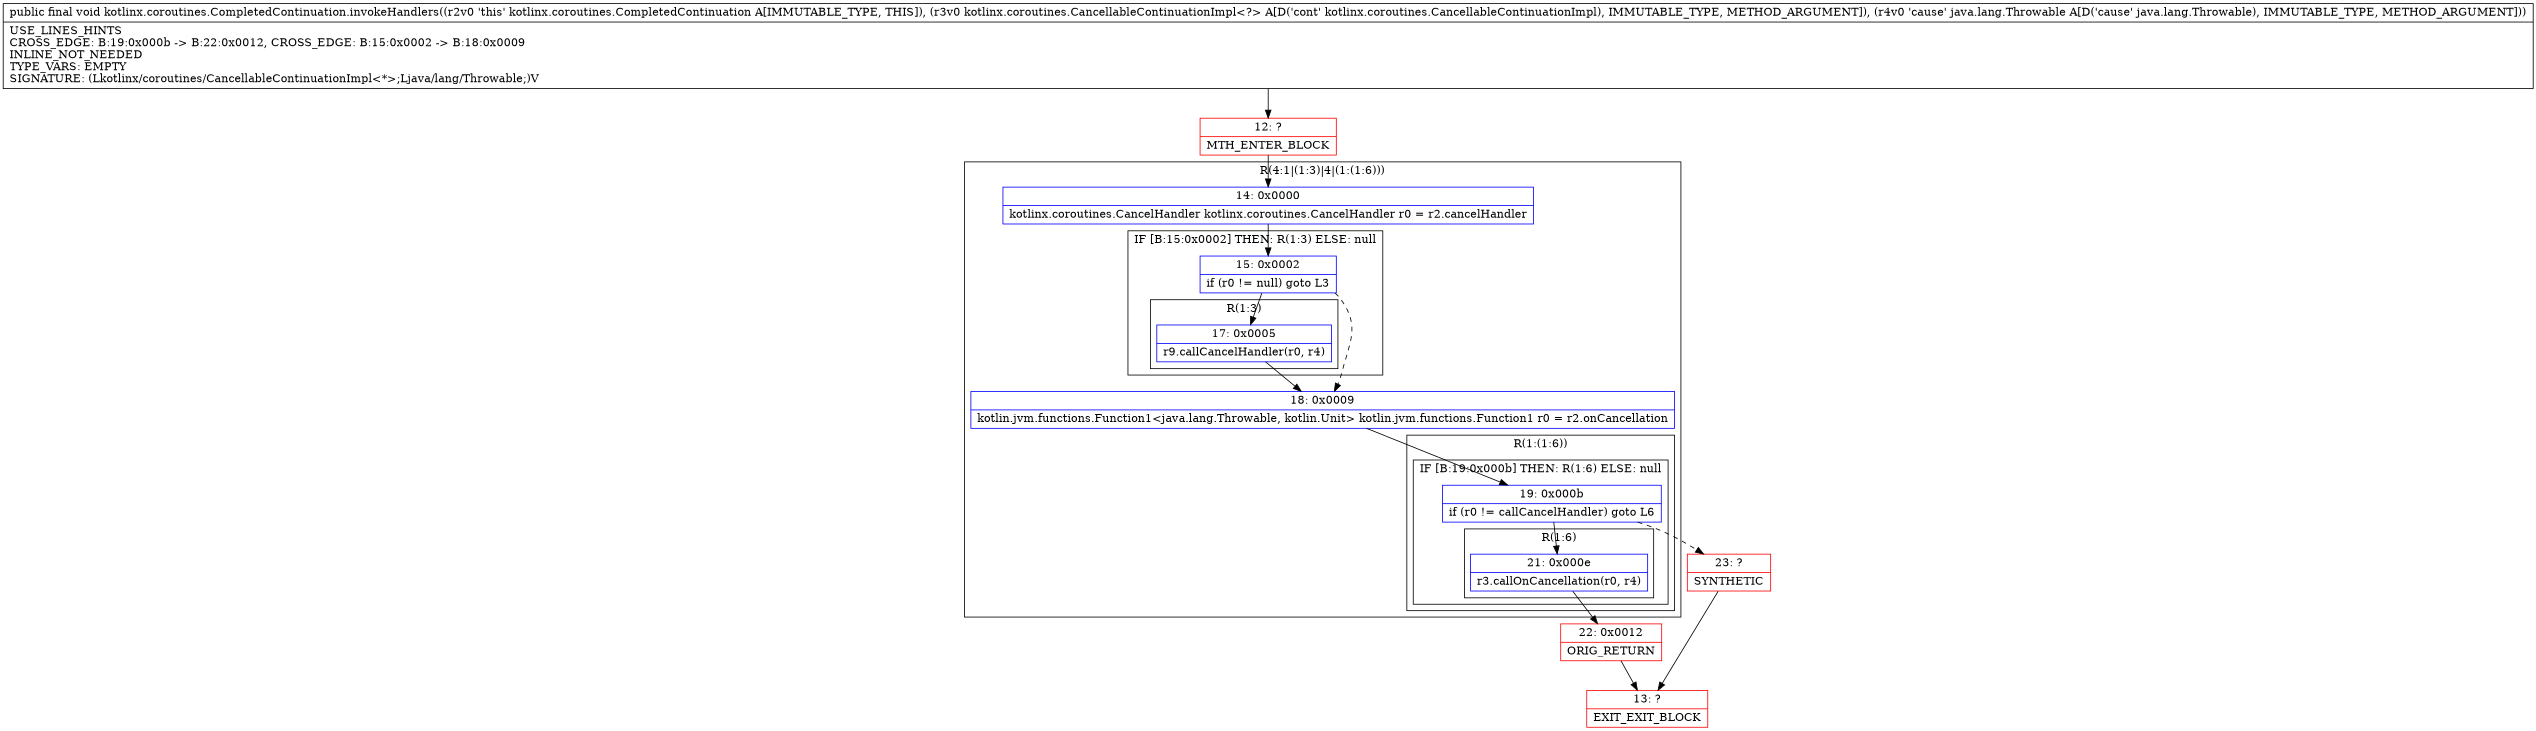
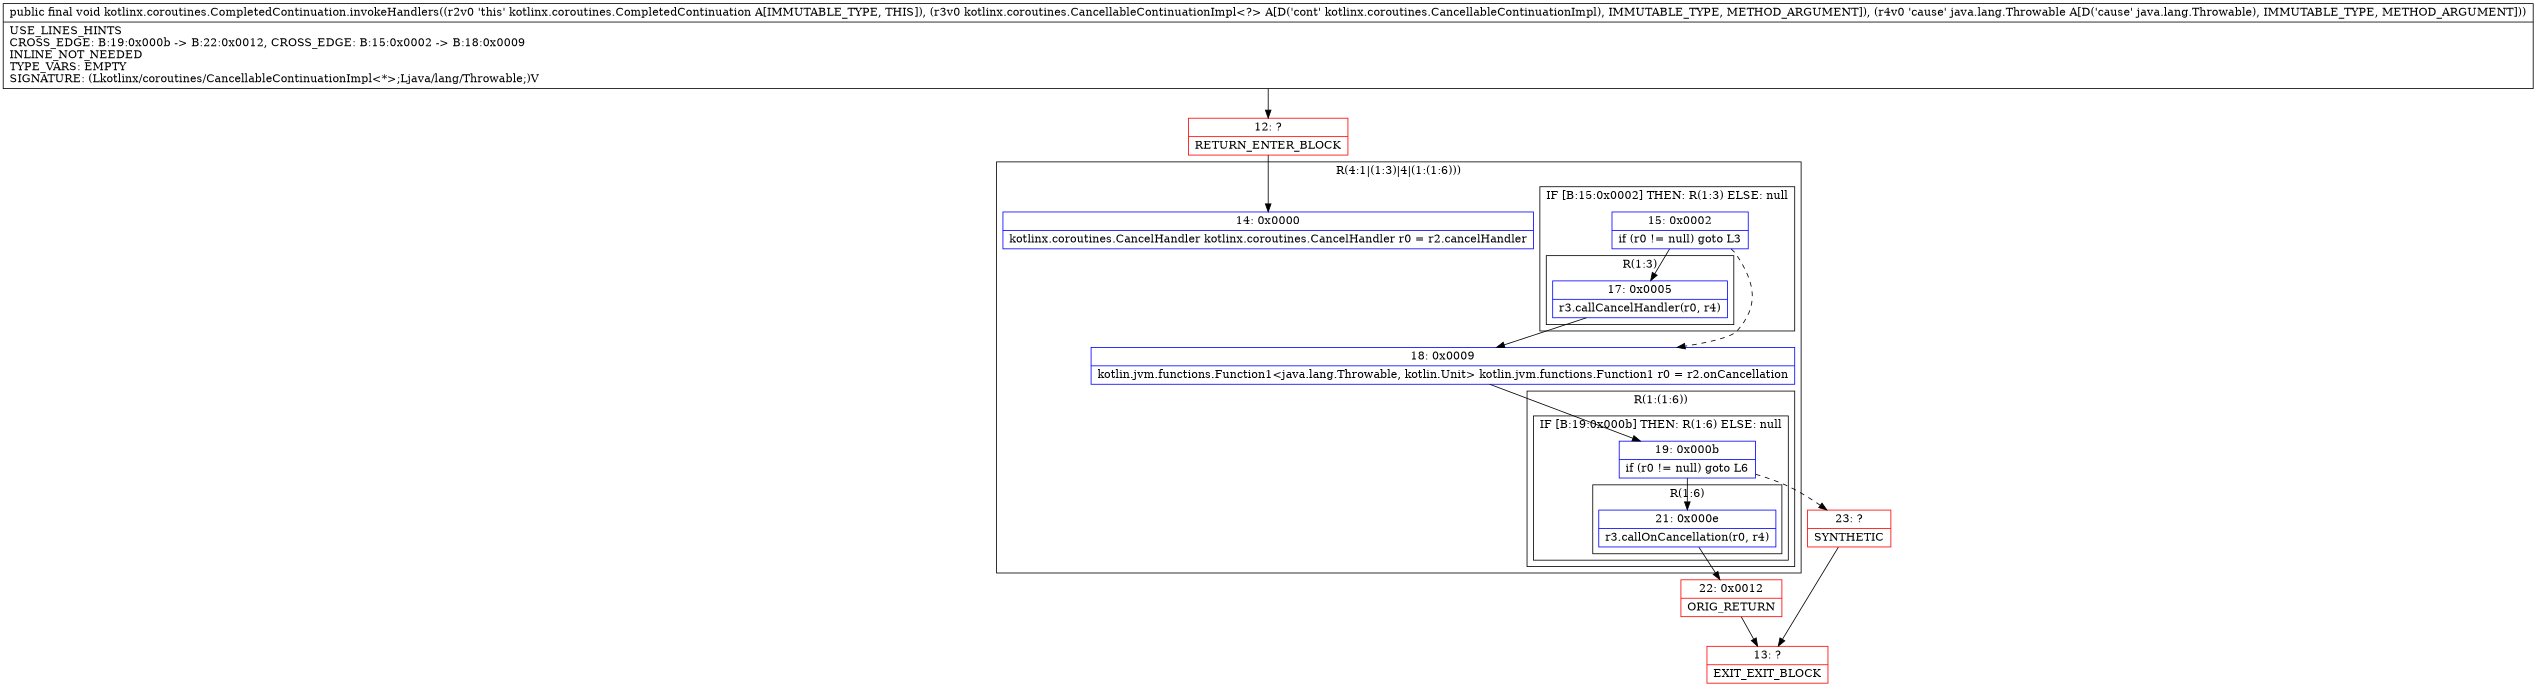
node "12: ?": text "MTH_ENTER_BLOCK" -> "RETURN_ENTER_BLOCK"
edge "14: 0x0000" -> "15: 0x0002": removed
node "17: 0x0005": text "r9.callCancelHandler(r0, r4)" -> "r3.callCancelHandler(r0, r4)"
node "19: 0x000b": text "if (r0 != callCancelHandler) goto L6" -> "if (r0 != null) goto L6"
